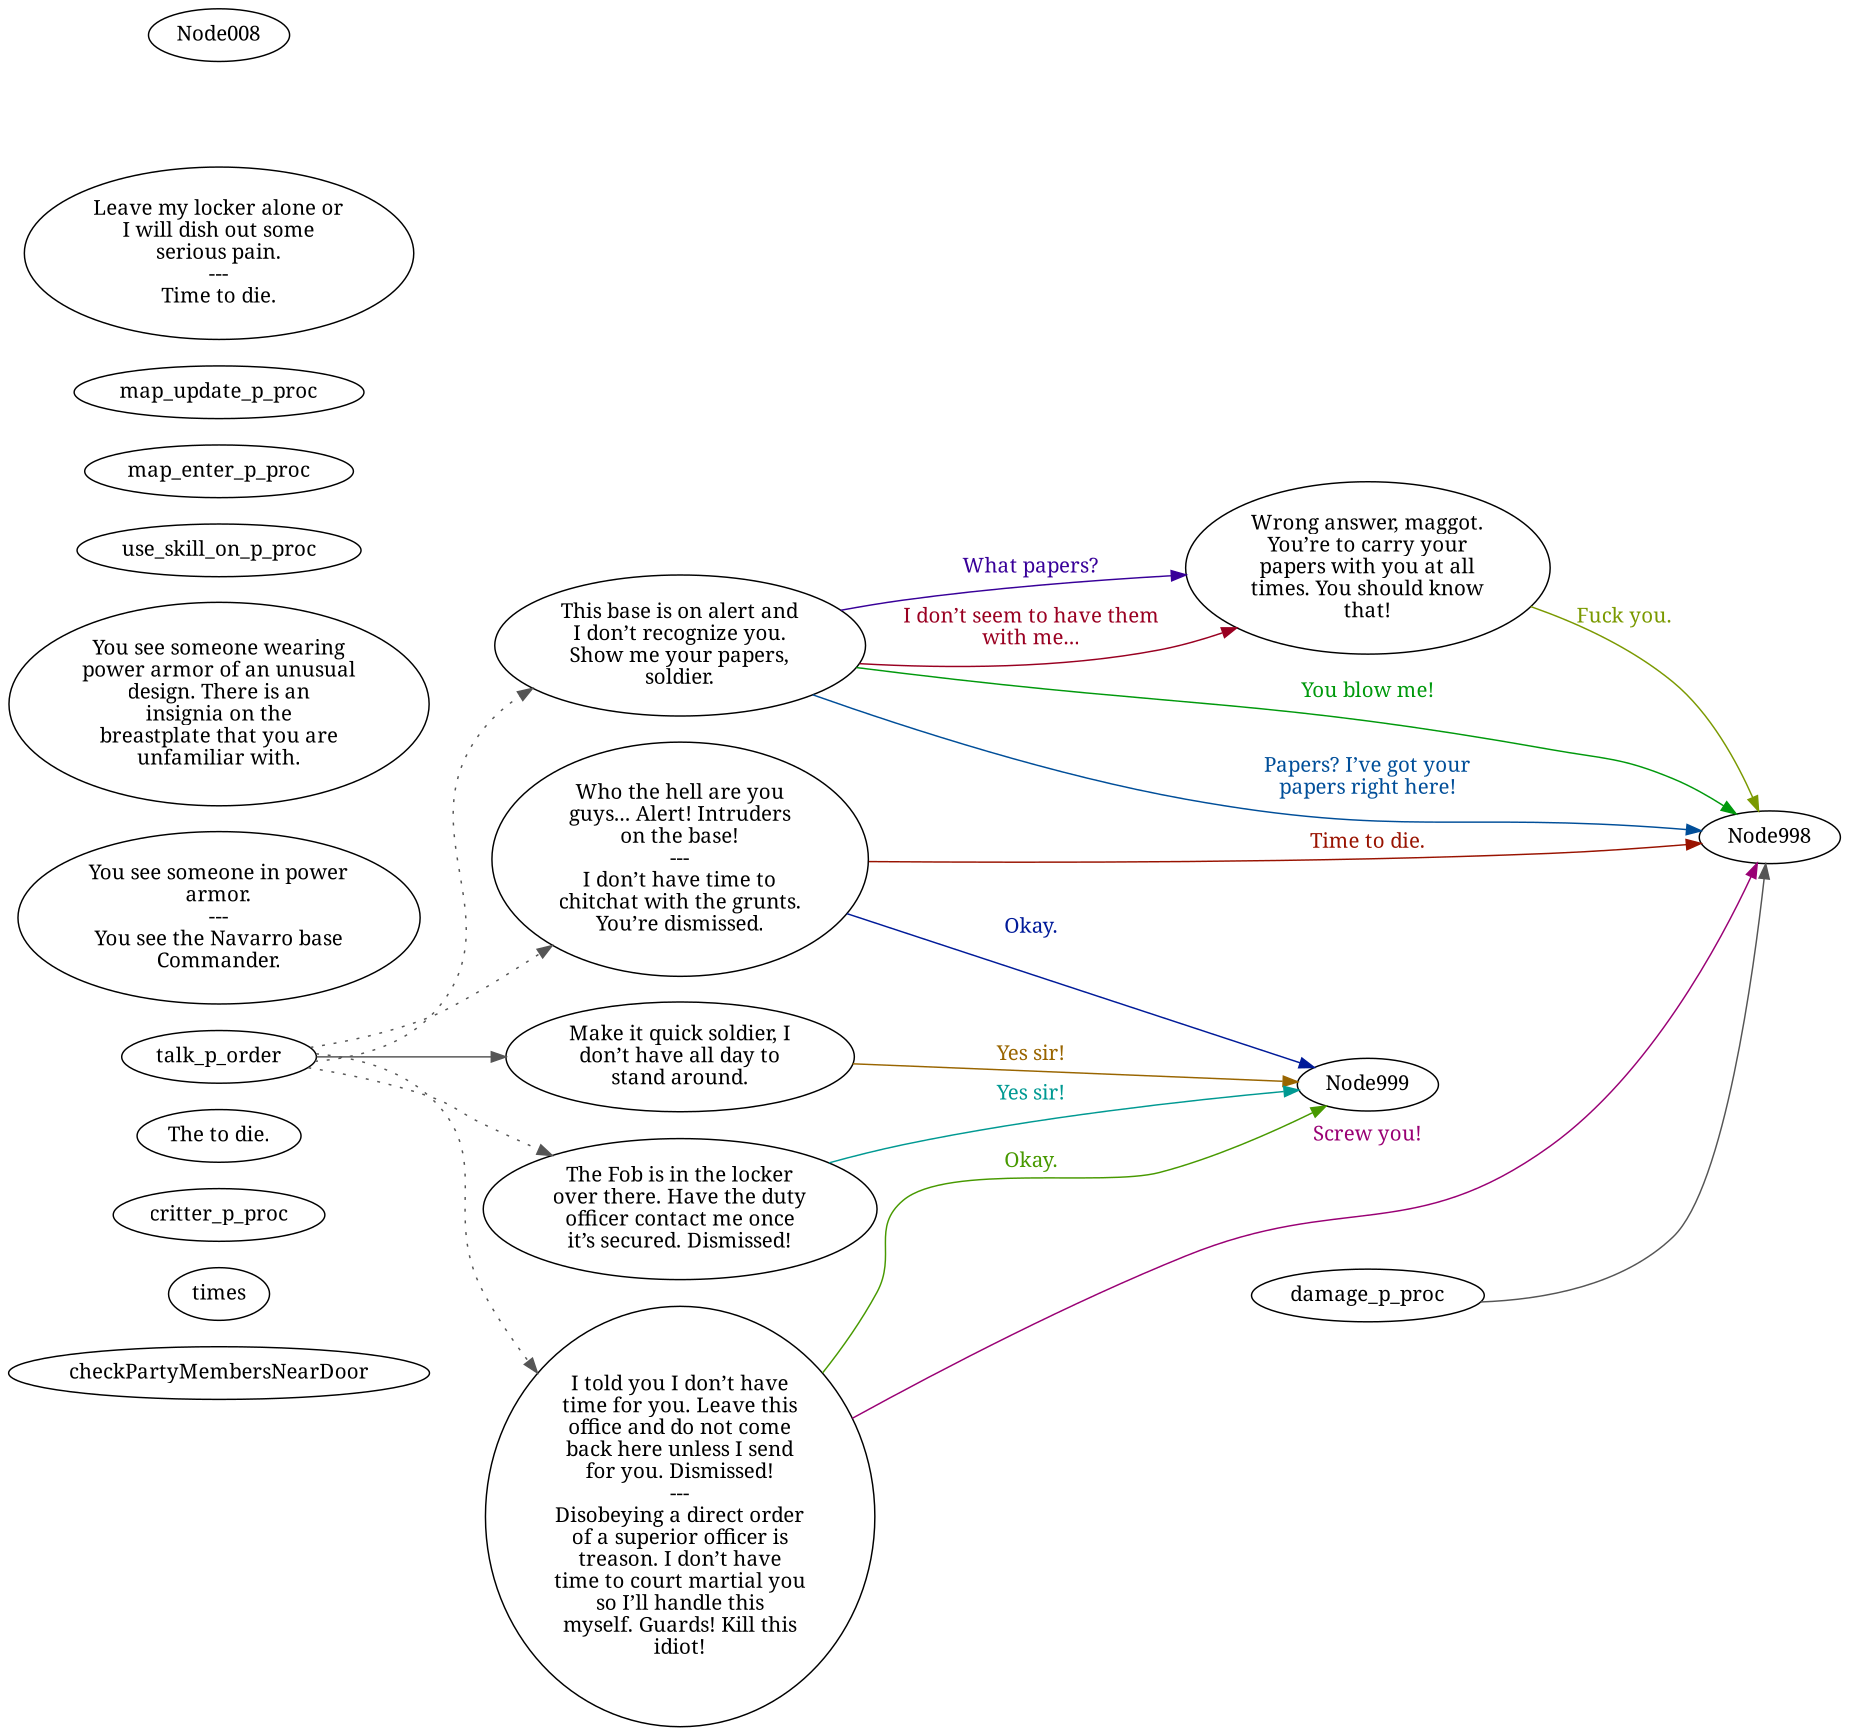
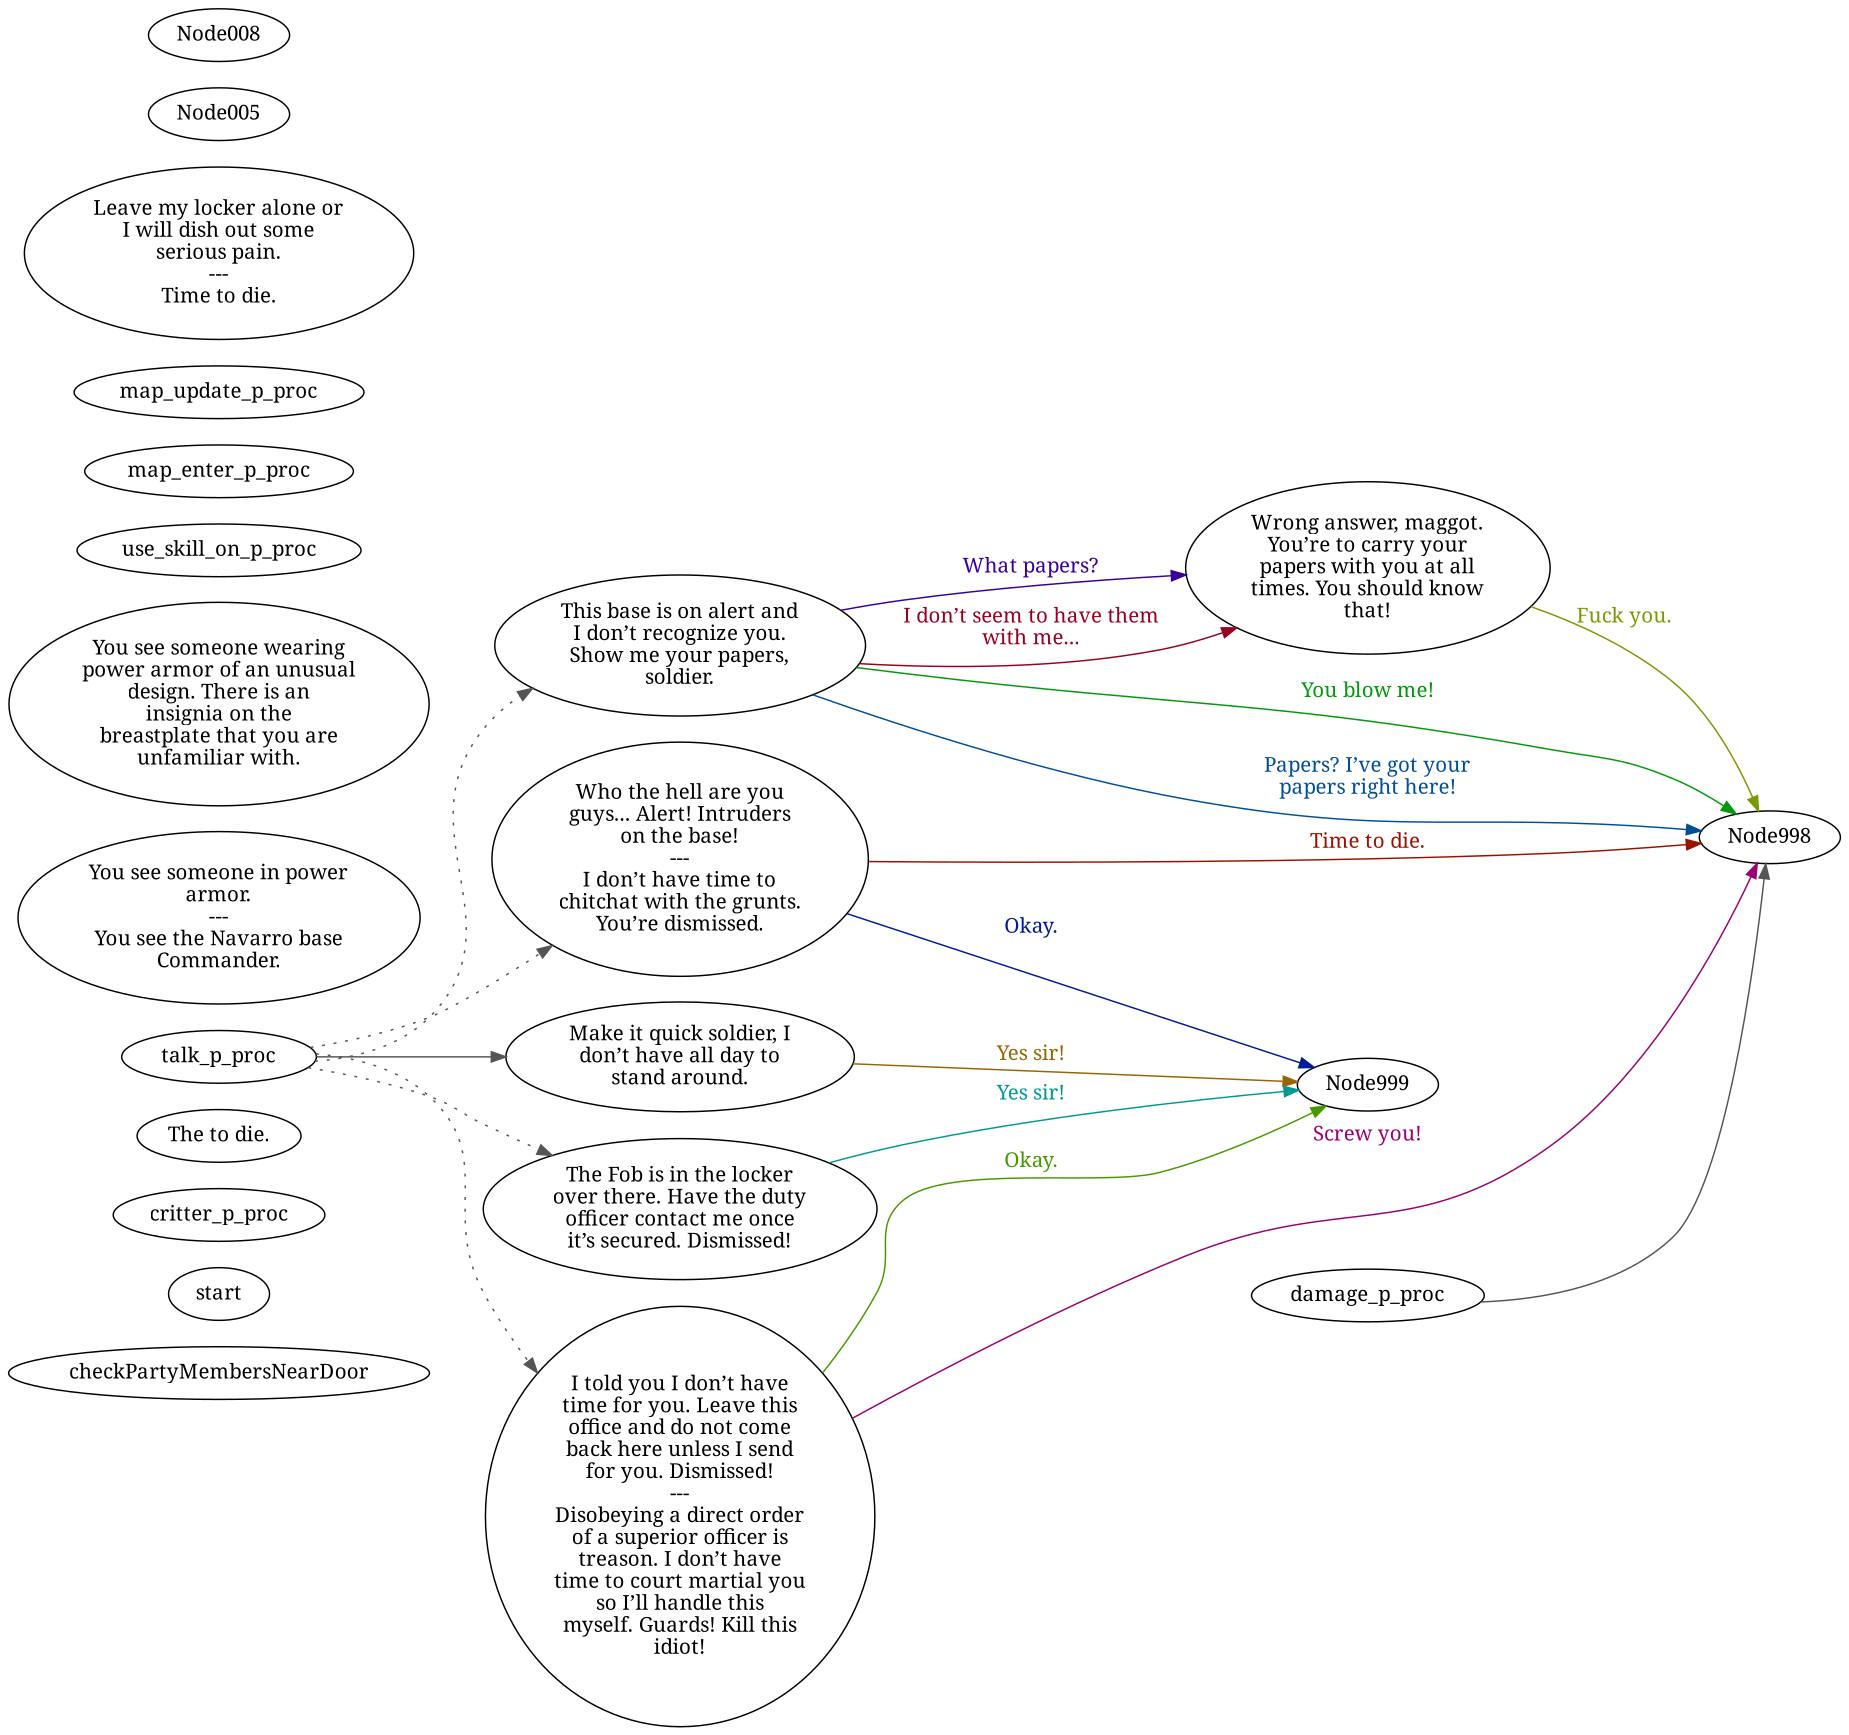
node "Node005": added
node "talk_p_order": label "talk_p_order" -> "talk_p_proc"
node "times": label "times" -> "start"
